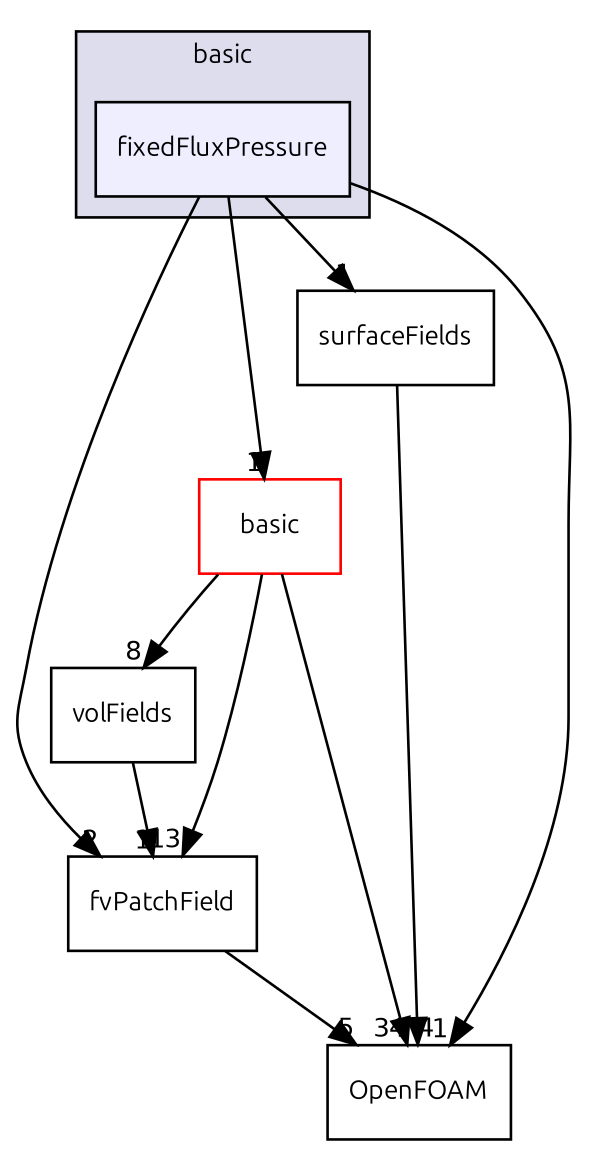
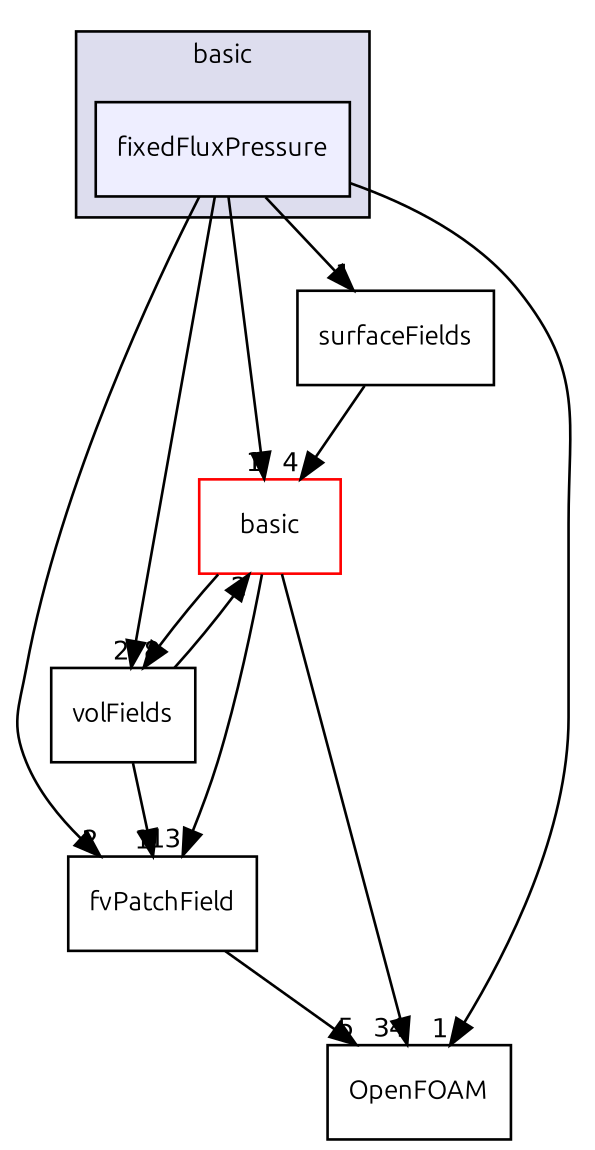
edge "fixedFluxPressure" -> "volFields": added
edge "volFields" -> "basic": added
edge "surfaceFields" -> "OpenFOAM": now "surfaceFields" -> "basic"
